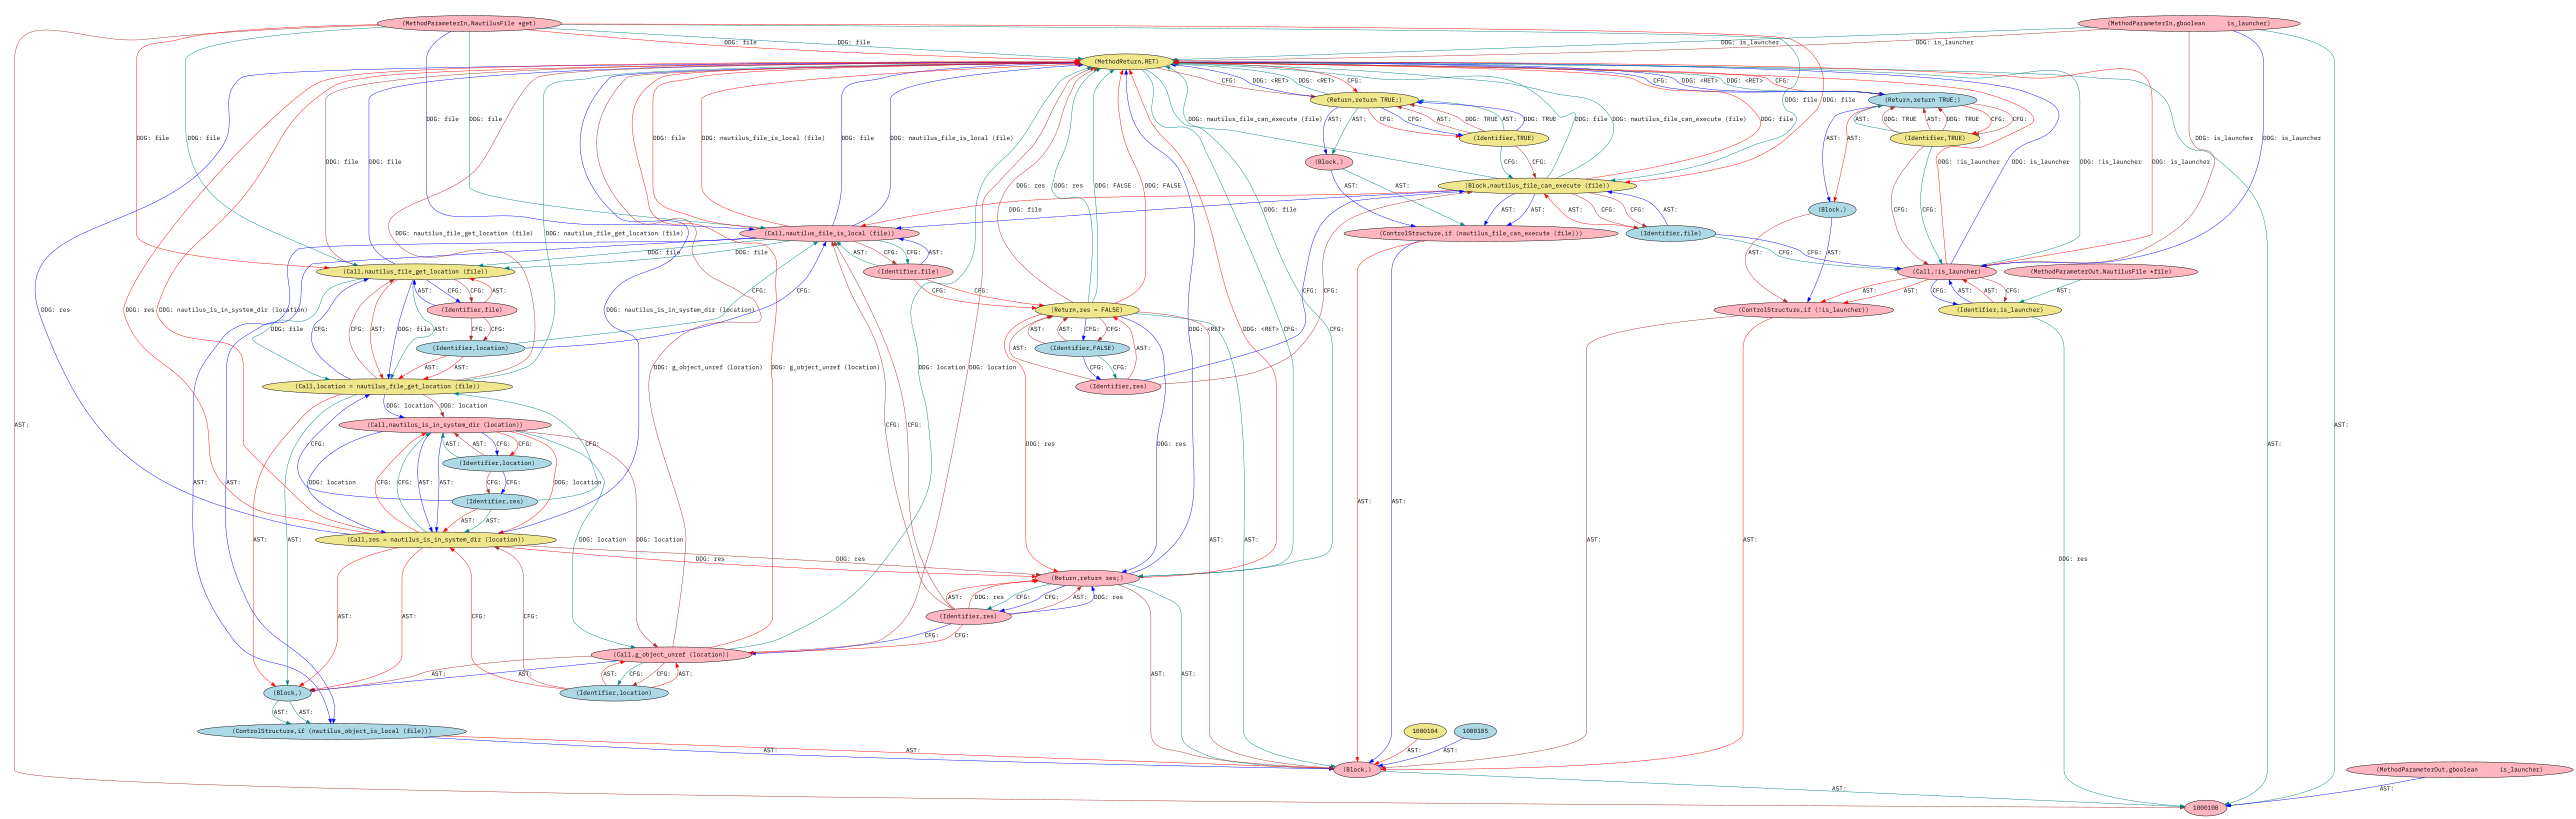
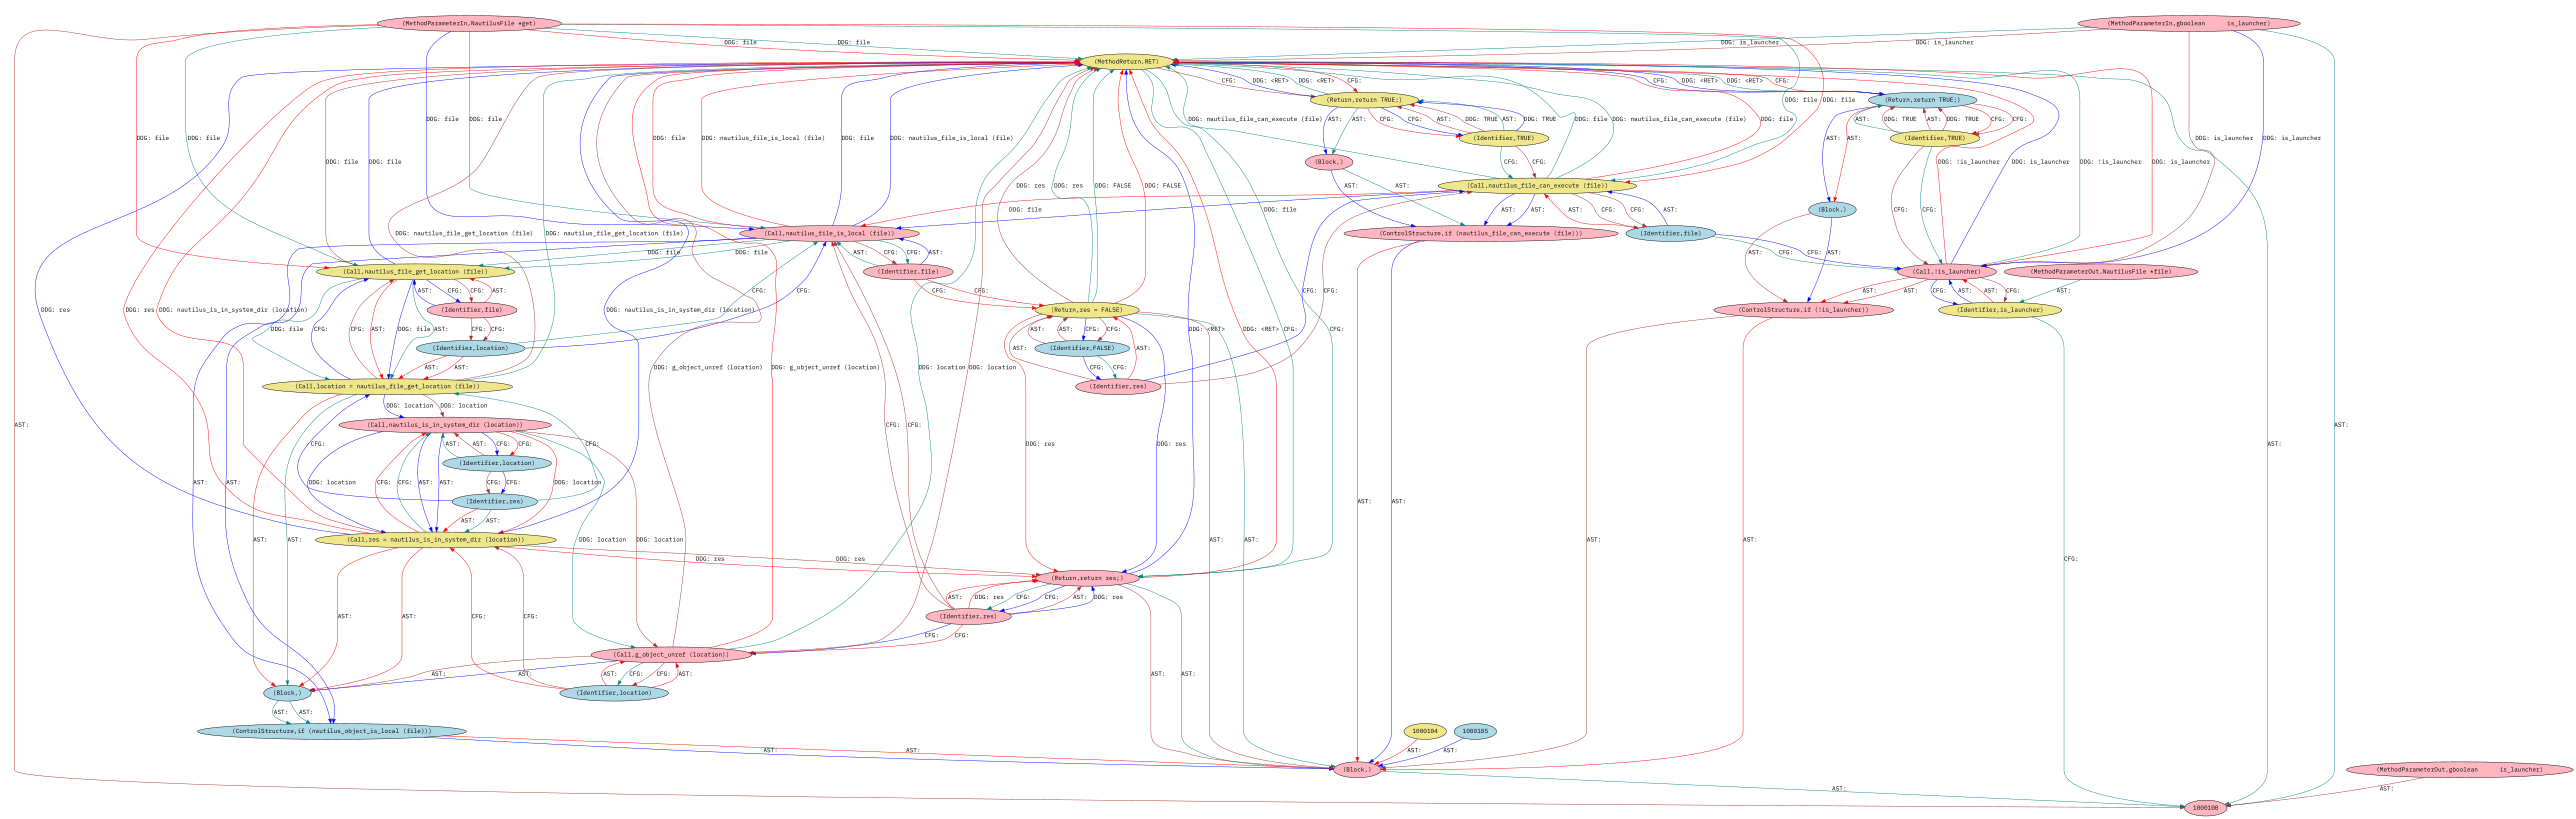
node "(Block,nautilus_file_can_execute (file))": label "(Block,nautilus_file_can_execute (file))" -> "(Call,nautilus_file_can_execute (file))"
edge "(Identifier,is_launcher)" -> "1000100": label "DDG: res" -> "CFG: "
edge "(MethodParameterOut,gboolean      is_launcher)" -> "1000100": color blue -> brown
